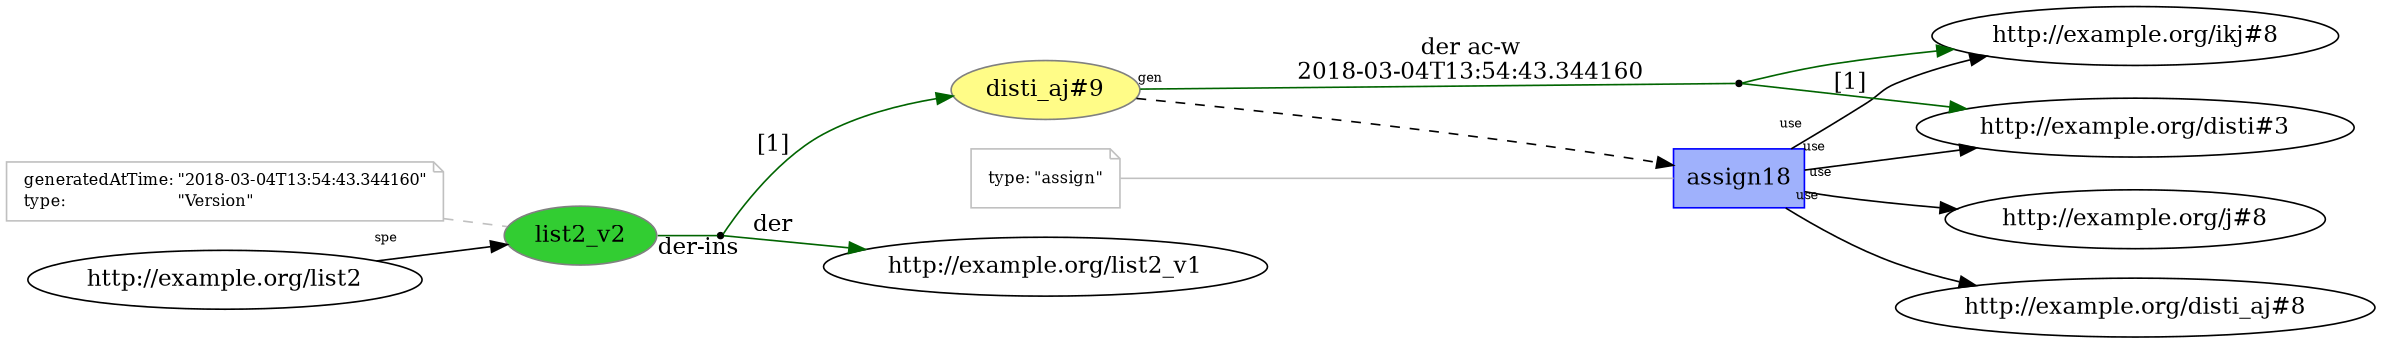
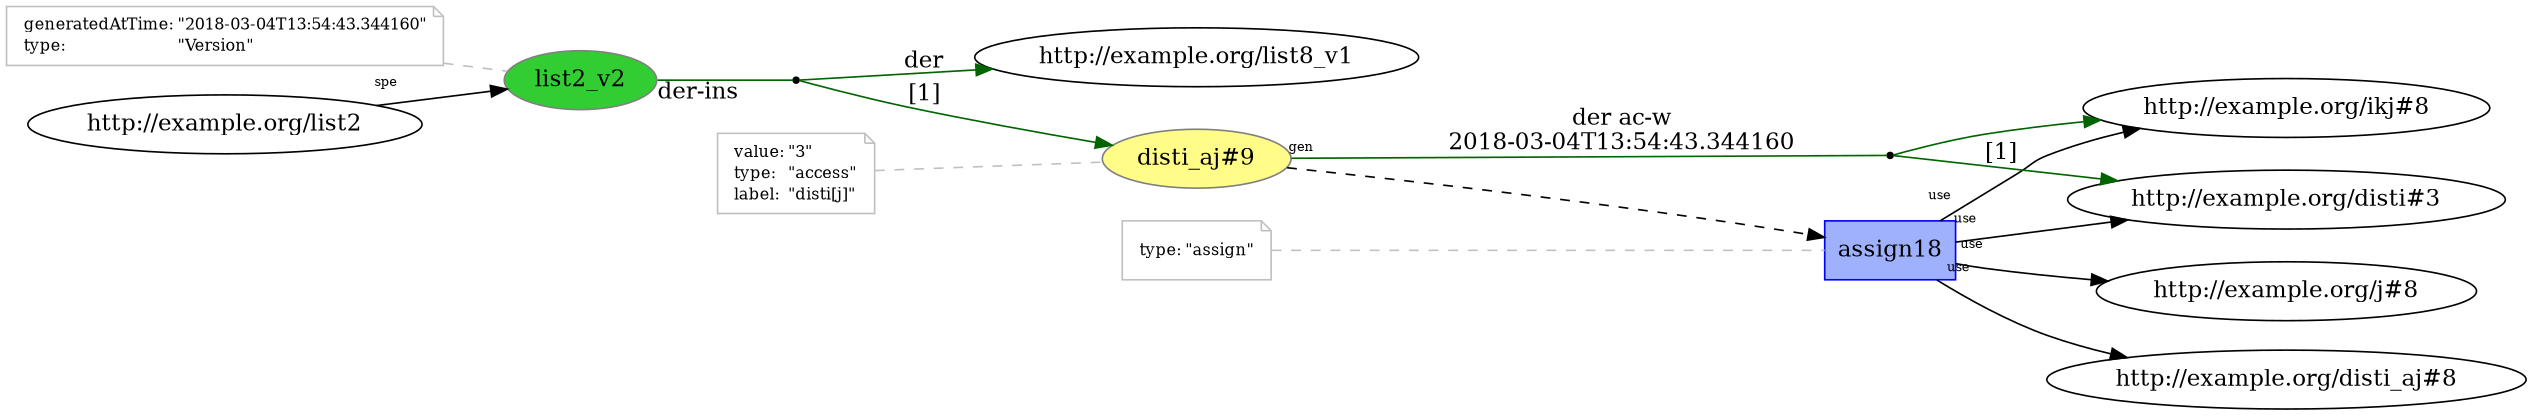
node "value:": added
edge "type:" -- "assign18": style solid -> dashed
node "http://example.org/list2_v1": label "http://example.org/list2_v1" -> "http://example.org/list8_v1"
